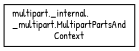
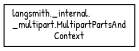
node "multipart._internal. _multipart.MultipartPartsAnd Context": label "multipart._internal. _multipart.MultipartPartsAnd Context" -> "langsmith._internal. _multipart.MultipartPartsAnd Context"
